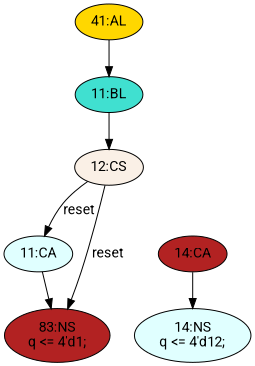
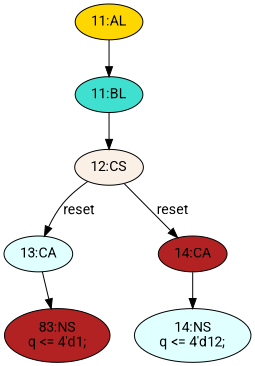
node "41:AL": label "41:AL" -> "11:AL"
edge "12:CS" -> "83:NS q <= 4'd1;": now "12:CS" -> "14:CA"
node "11:CA": label "11:CA" -> "13:CA"
